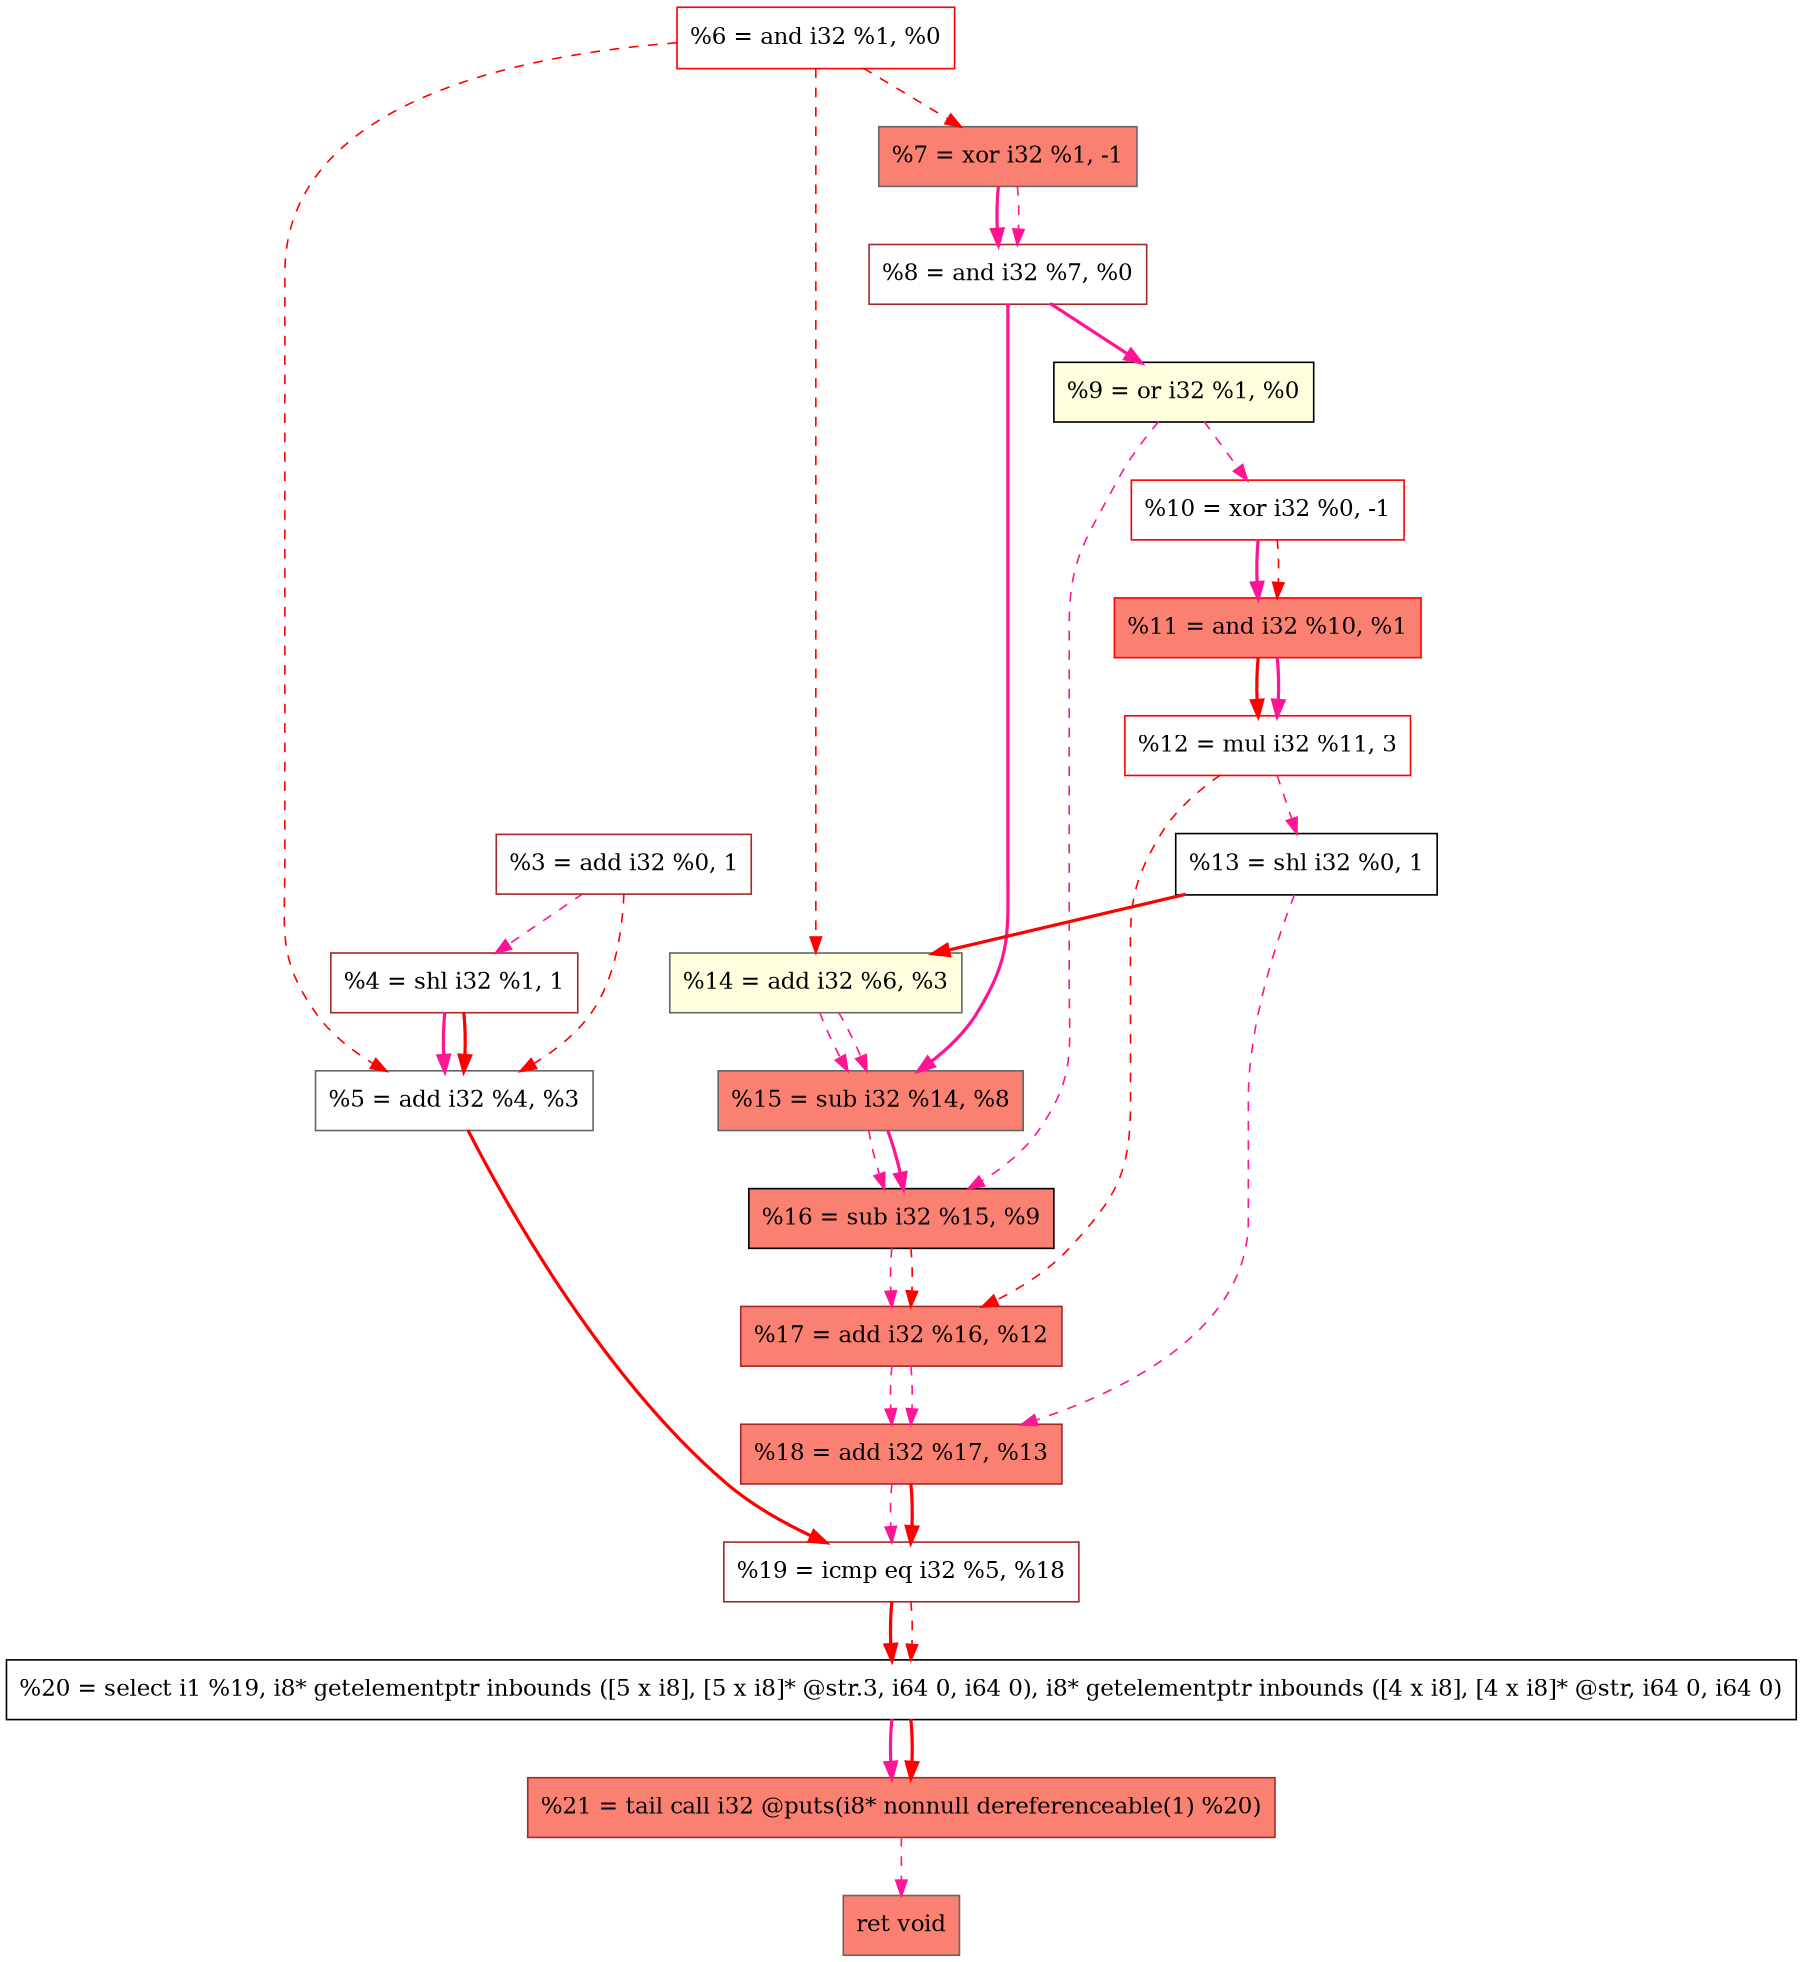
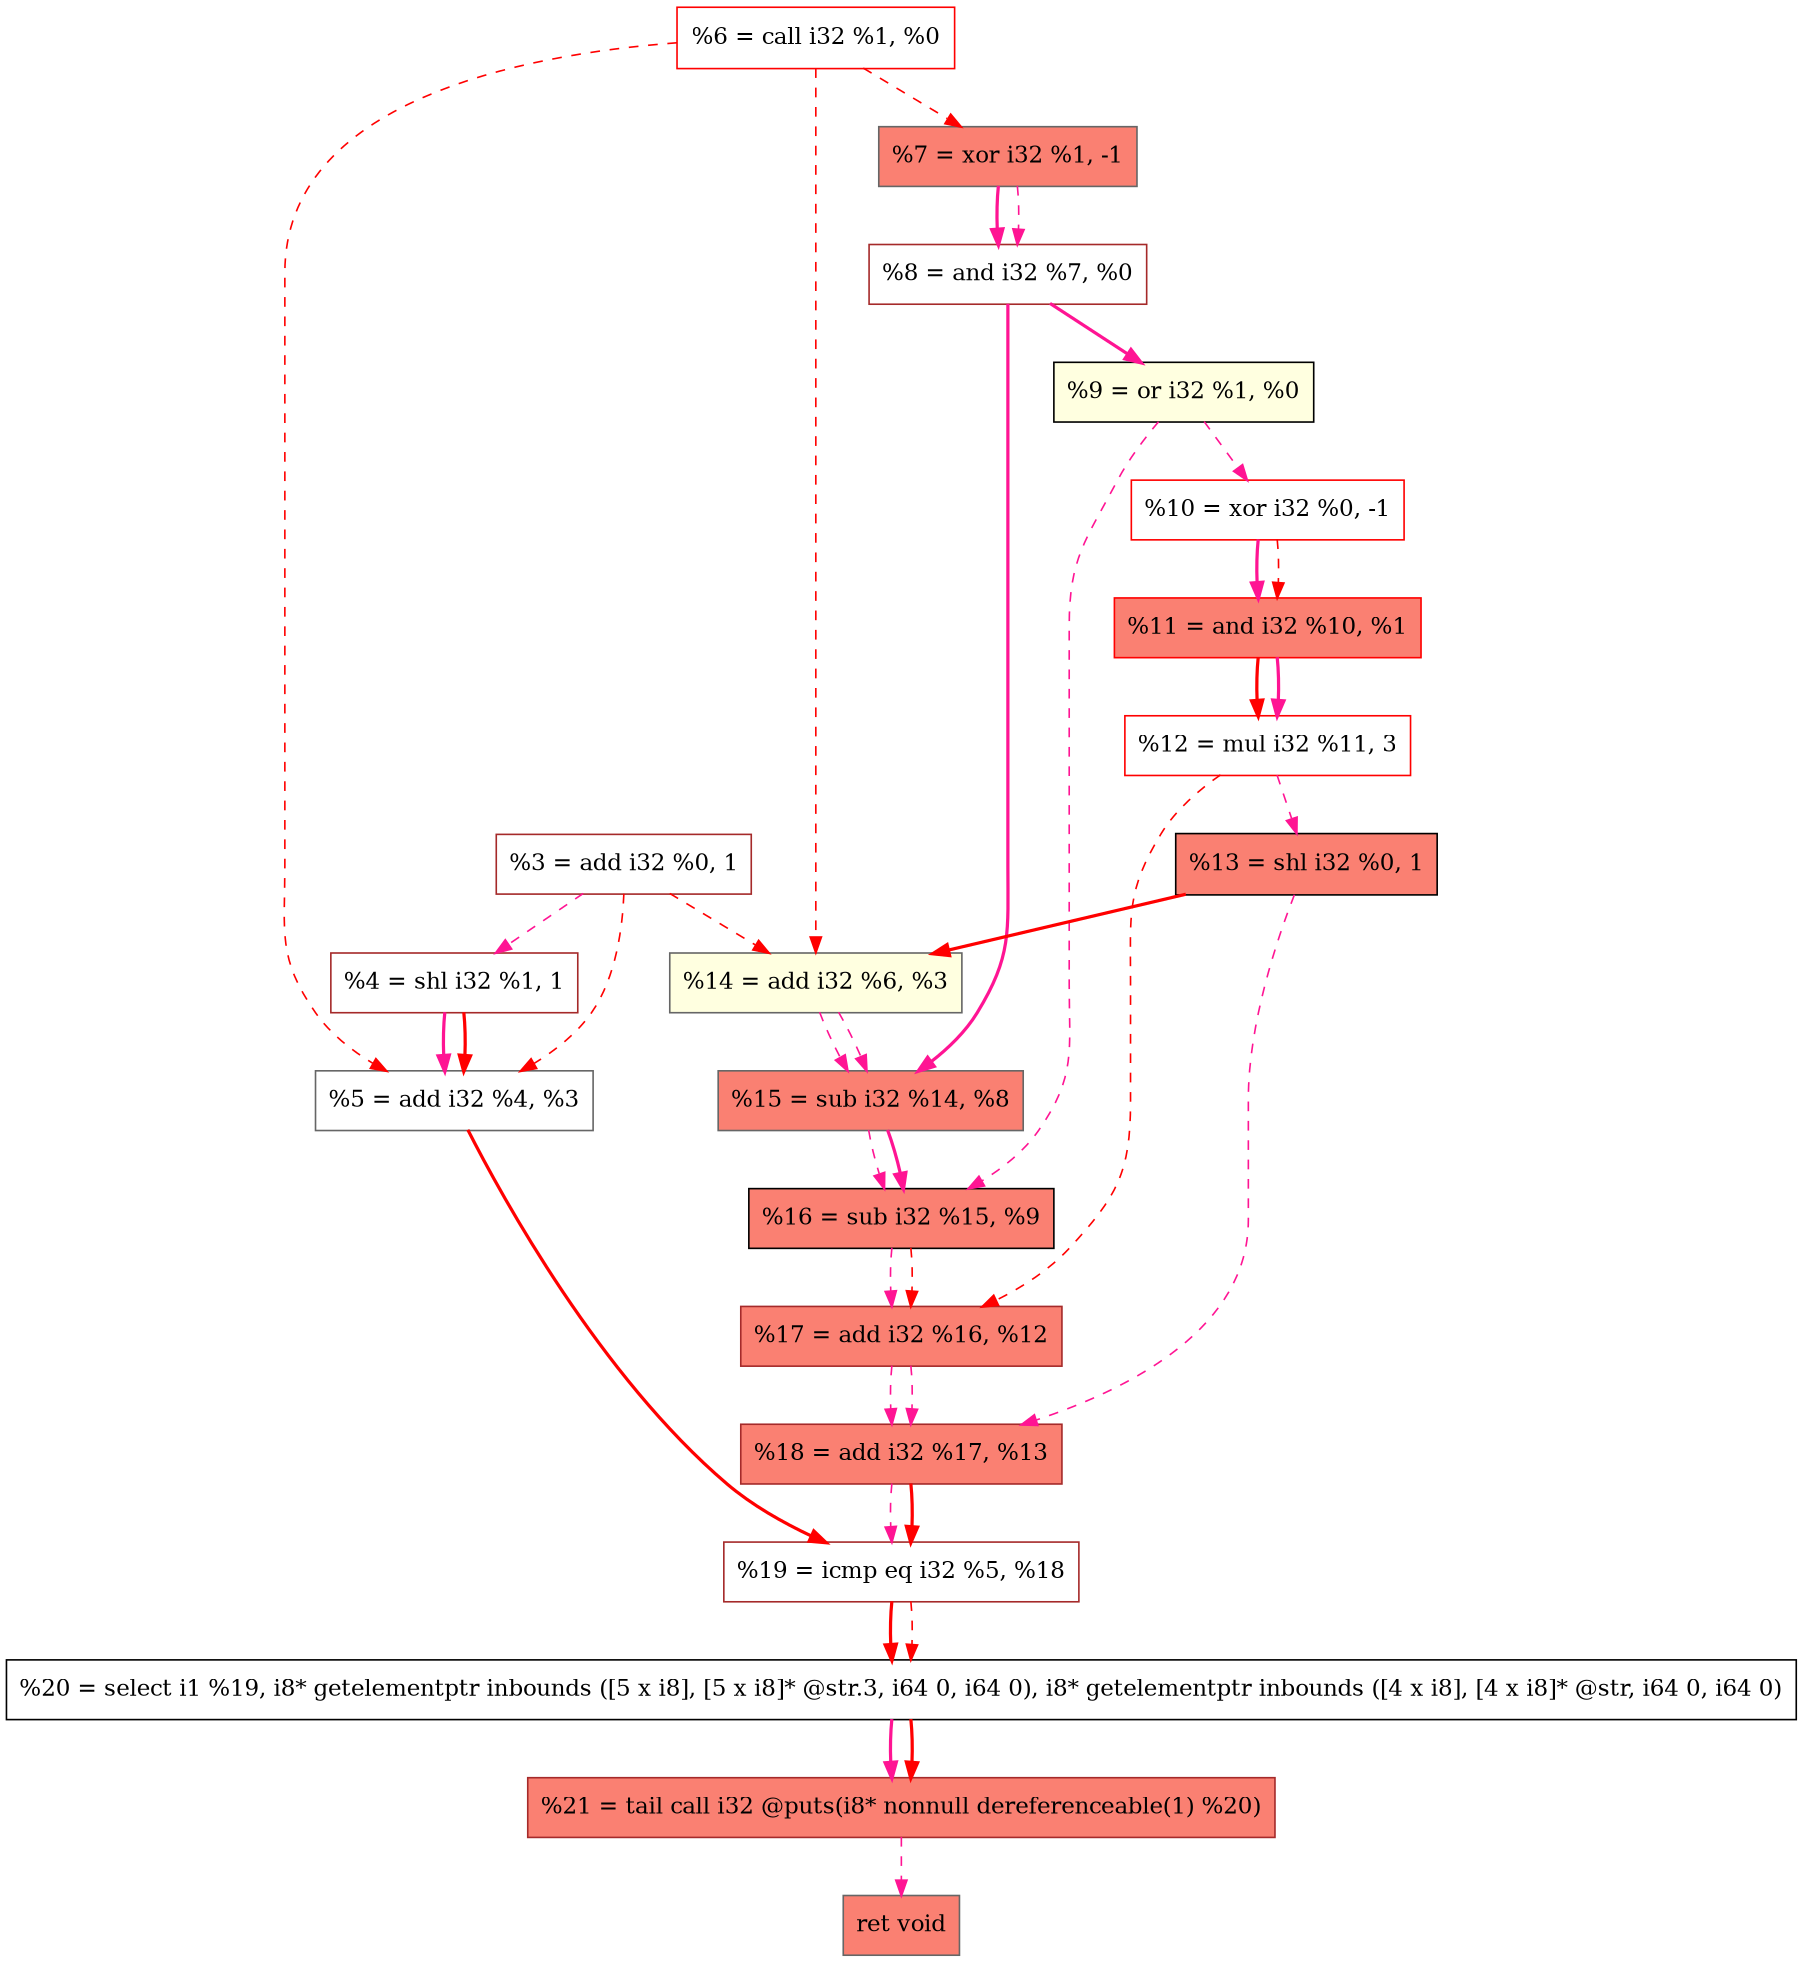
node "%6 = and i32 %1, %0": label "%6 = and i32 %1, %0" -> "%6 = call i32 %1, %0"
node "%13 = shl i32 %0, 1": fillcolor white -> salmon
edge "%3 = add i32 %0, 1" -> "%14 = add i32 %6, %3": added
